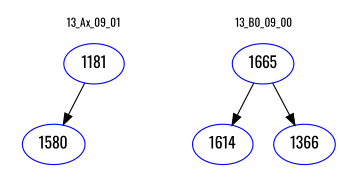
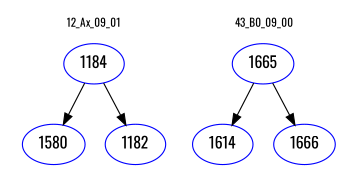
cluster "13_Ax_09_01": label "13_Ax_09_01" -> "12_Ax_09_01"
cluster "13_B0_09_00": label "13_B0_09_00" -> "43_B0_09_00"
node "1181": label "1181" -> "1184"
node "1182": added
node "1366": label "1366" -> "1666"
